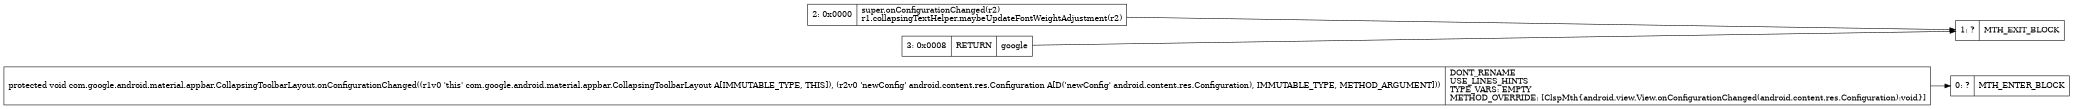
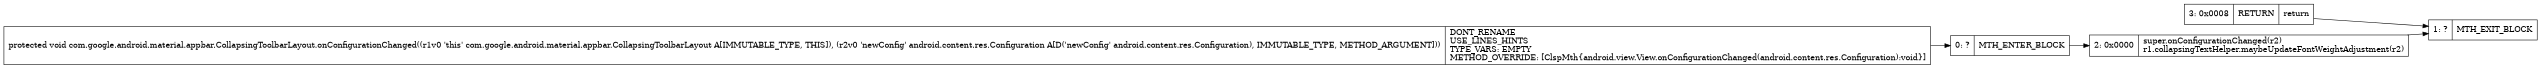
node "3: 0x0008": text "google" -> "return"
edge "0: ?" -> "2: 0x0000": added
